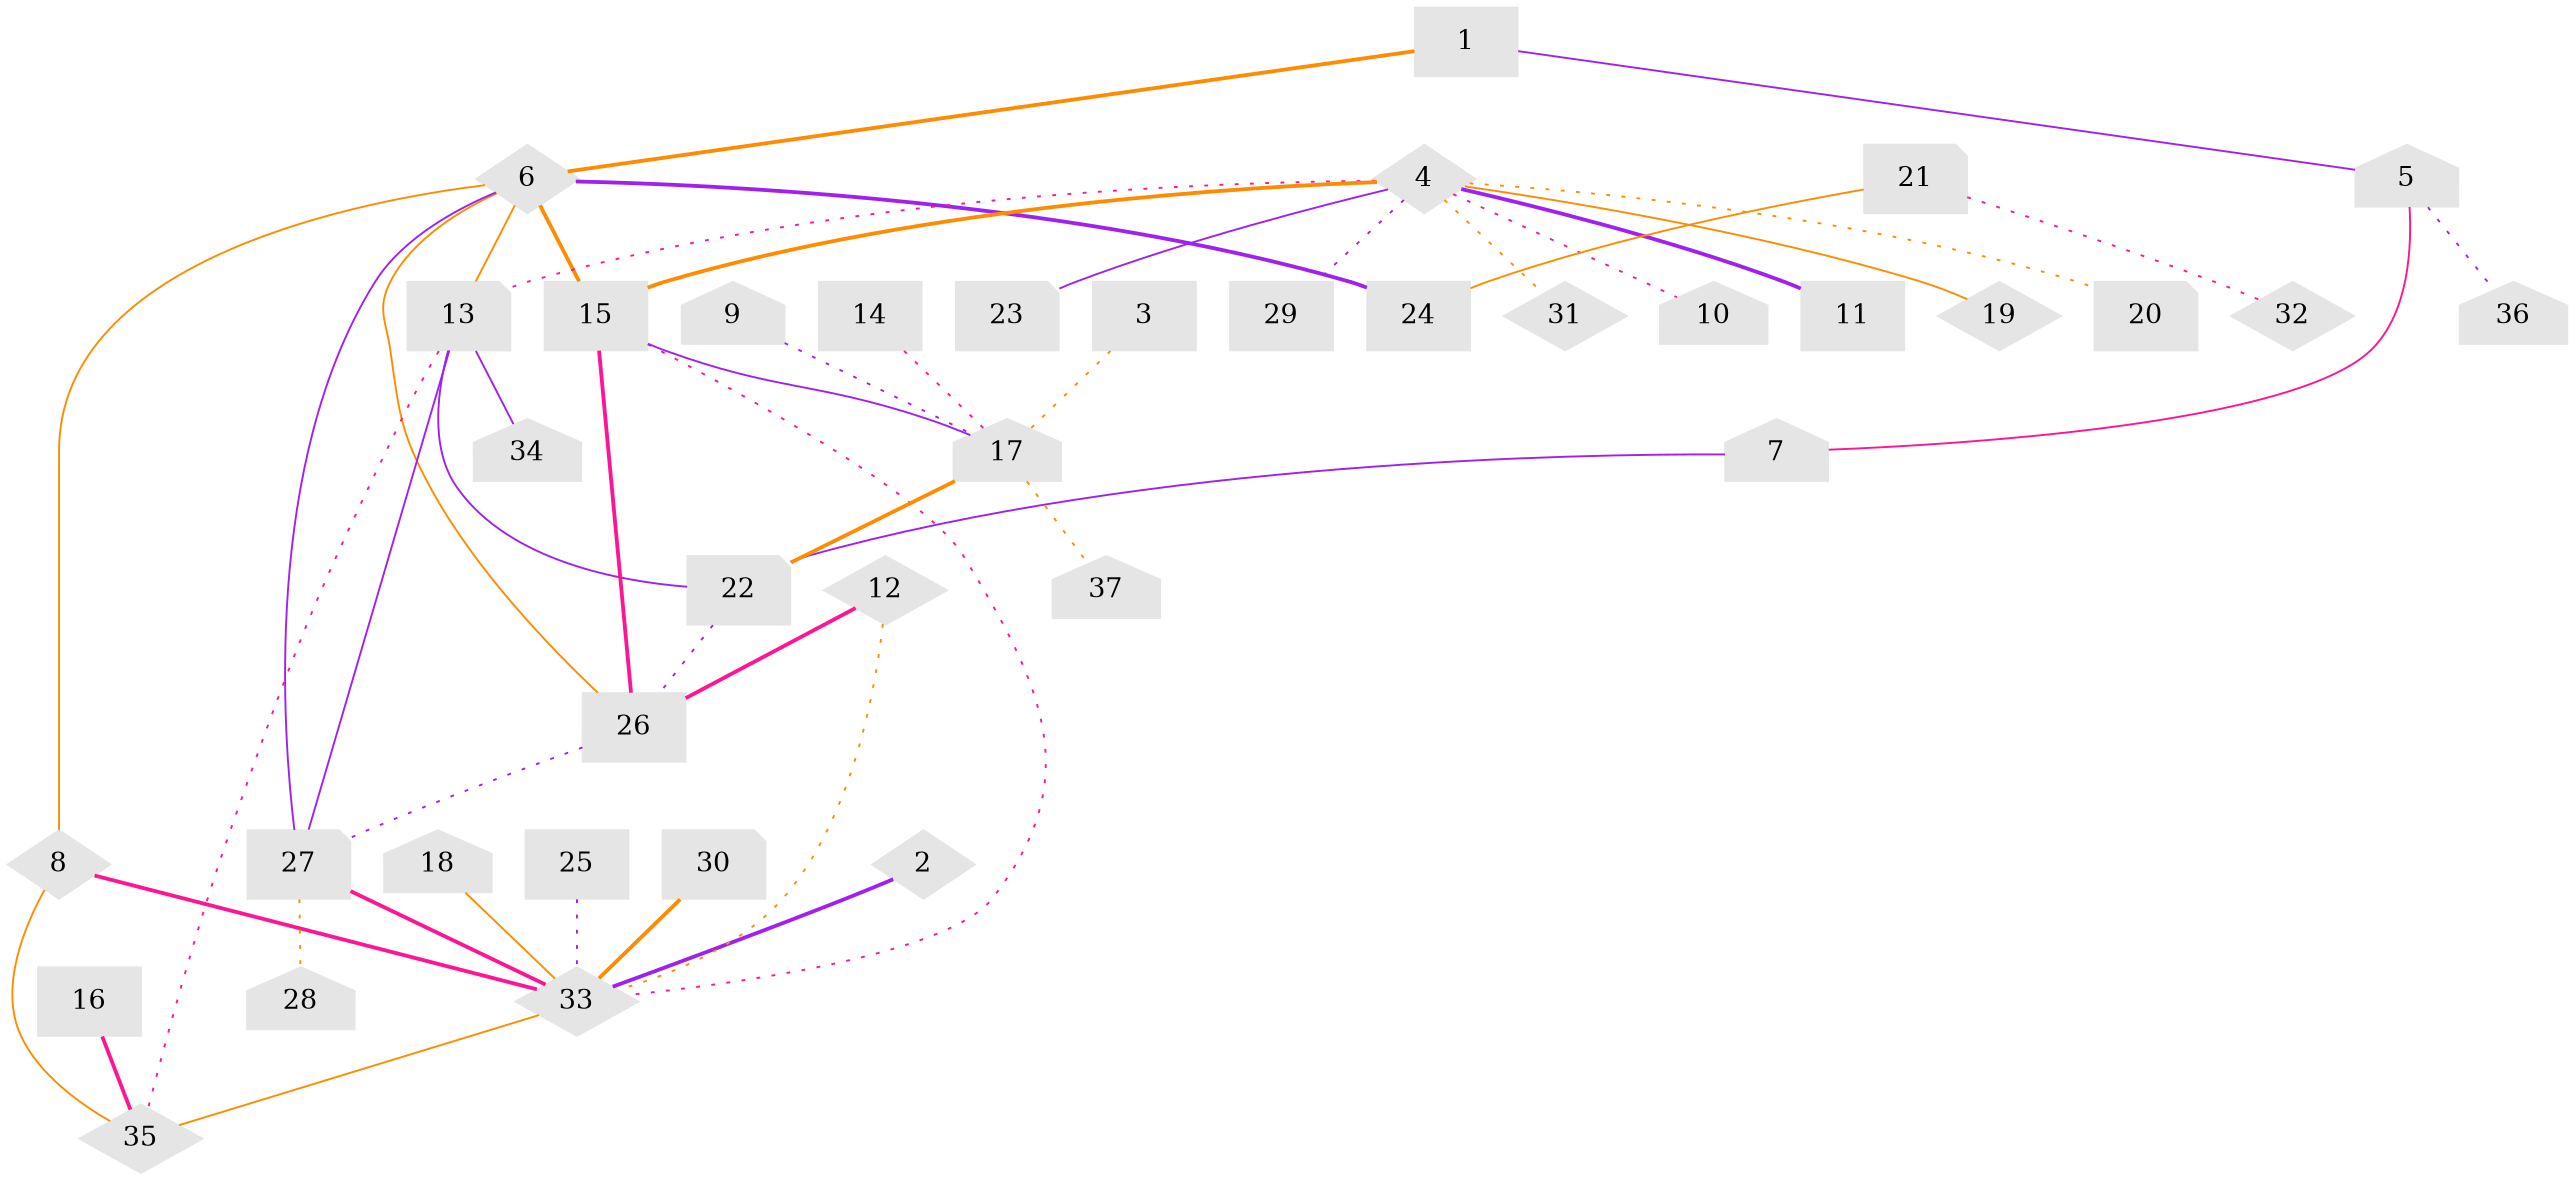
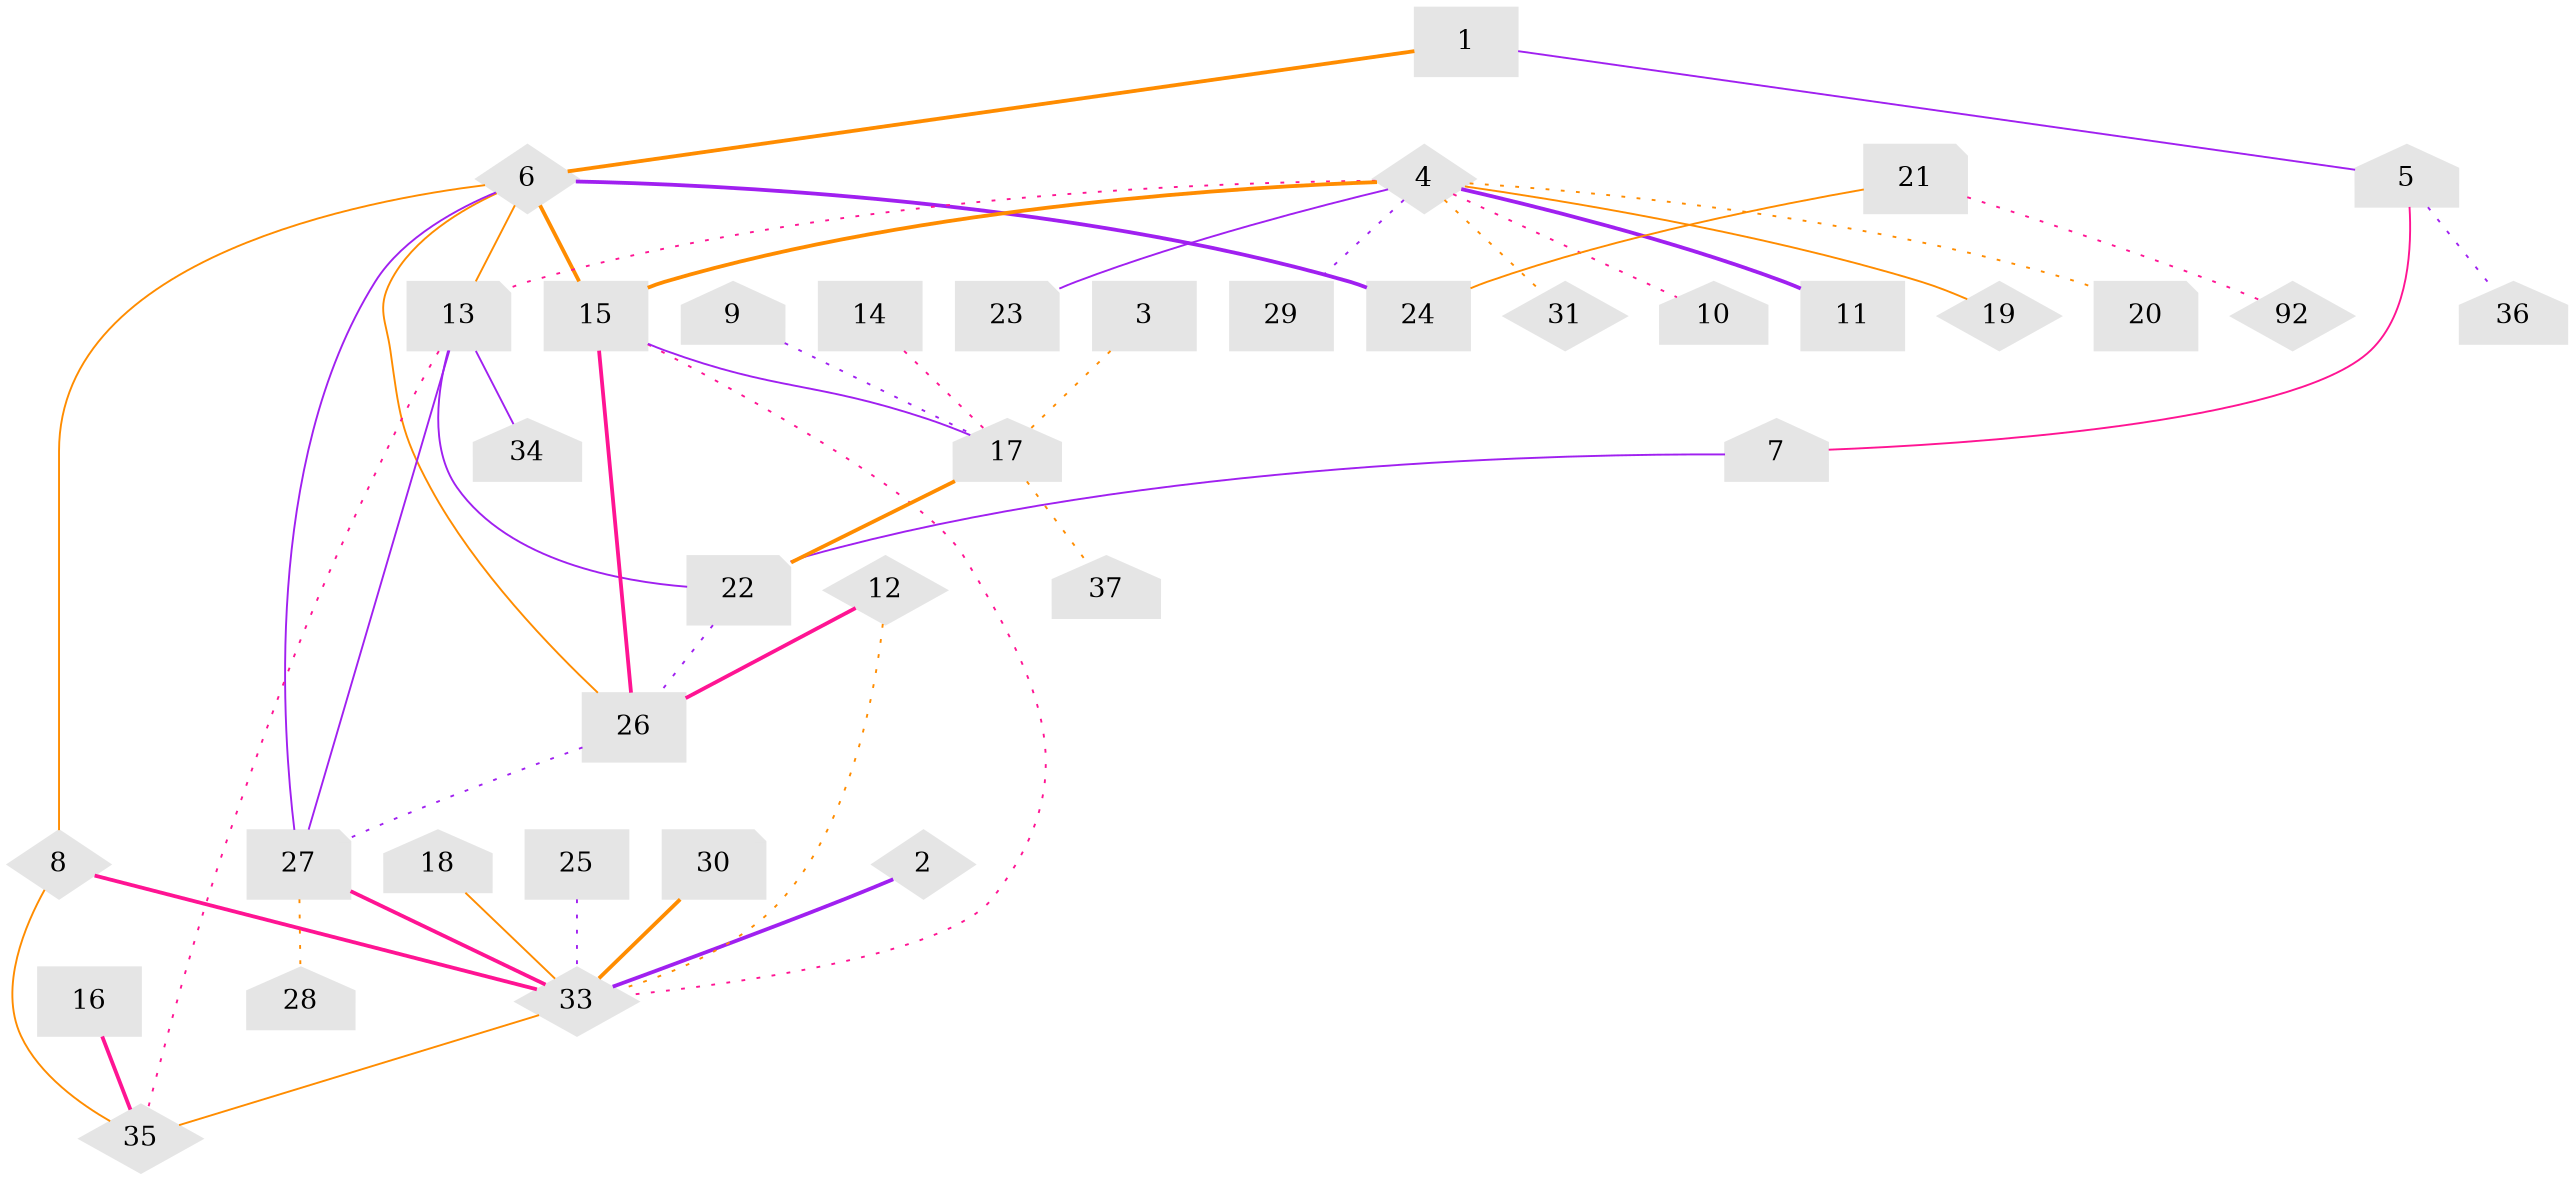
node "32": label "32" -> "92"
